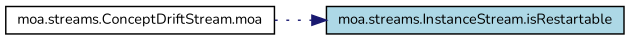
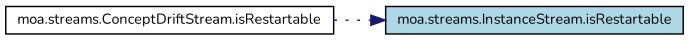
node "moa.streams.ConceptDriftStream.moa": label "moa.streams.ConceptDriftStream.moa" -> "moa.streams.ConceptDriftStream.isRestartable"
